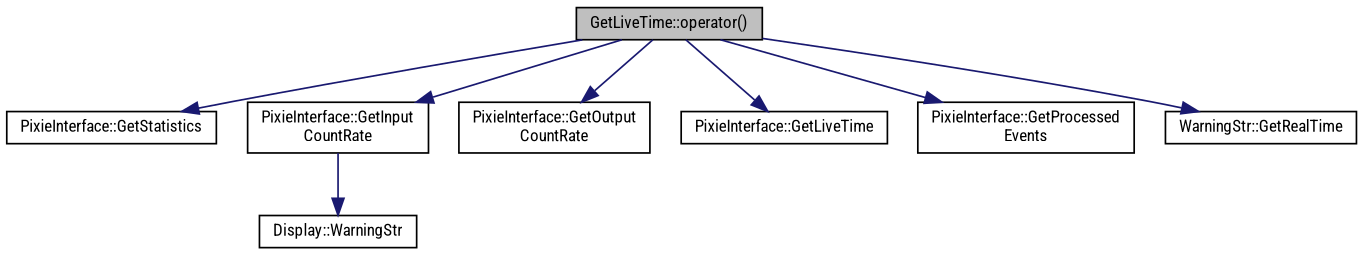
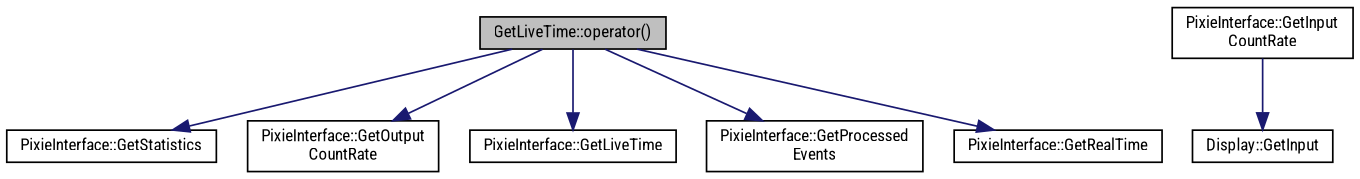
edge "GetLiveTime::operator()" -> "PixieInterface::GetInput CountRate": removed
node "WarningStr::GetRealTime": label "WarningStr::GetRealTime" -> "PixieInterface::GetRealTime"
node "Display::WarningStr": label "Display::WarningStr" -> "Display::GetInput"
